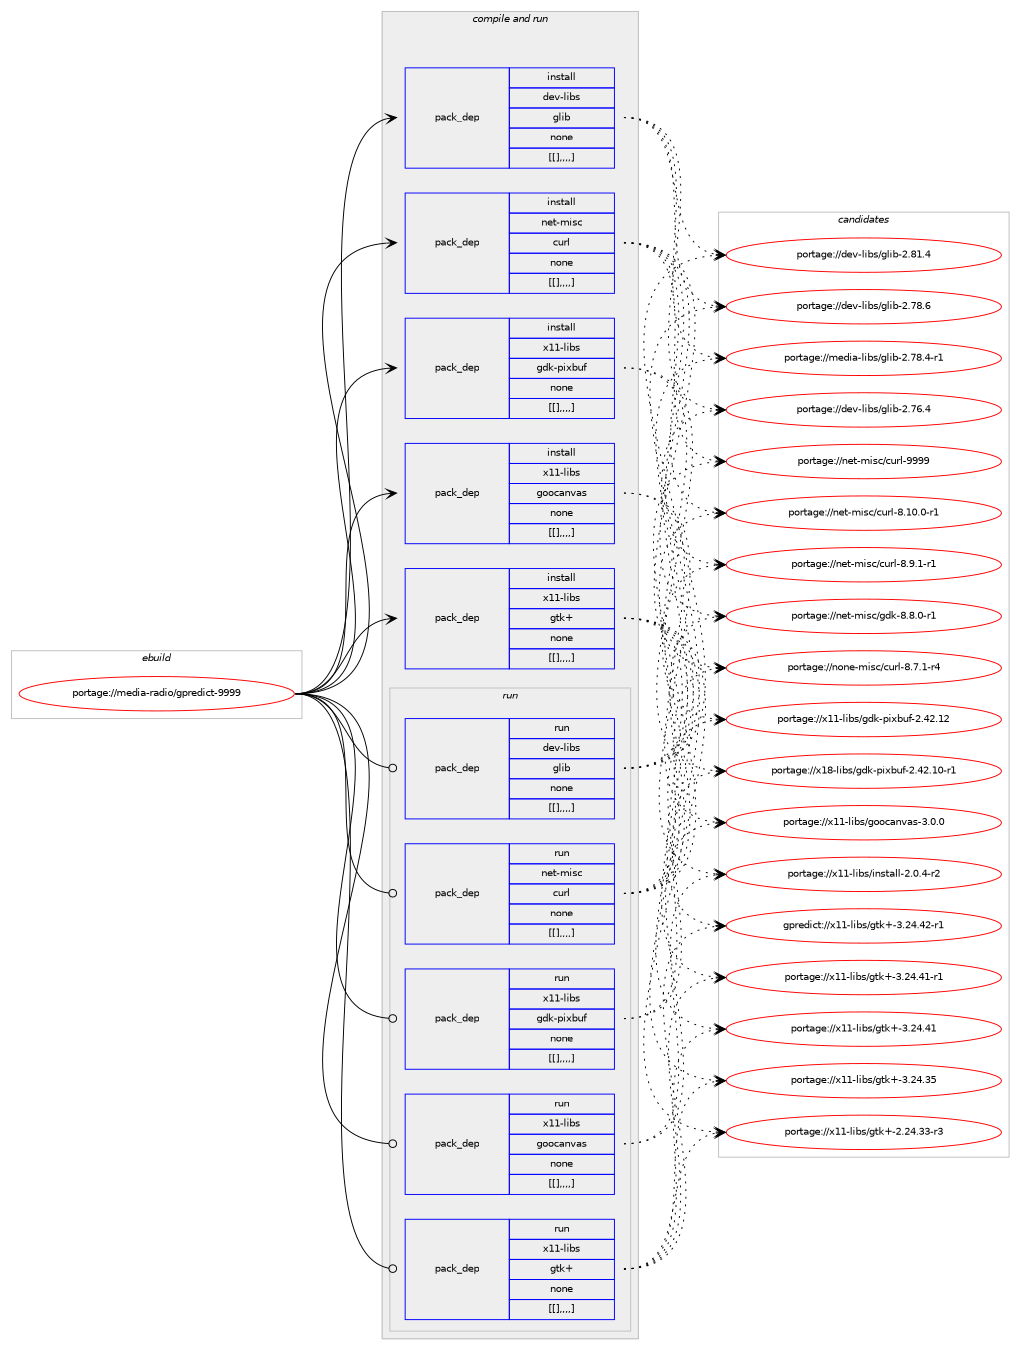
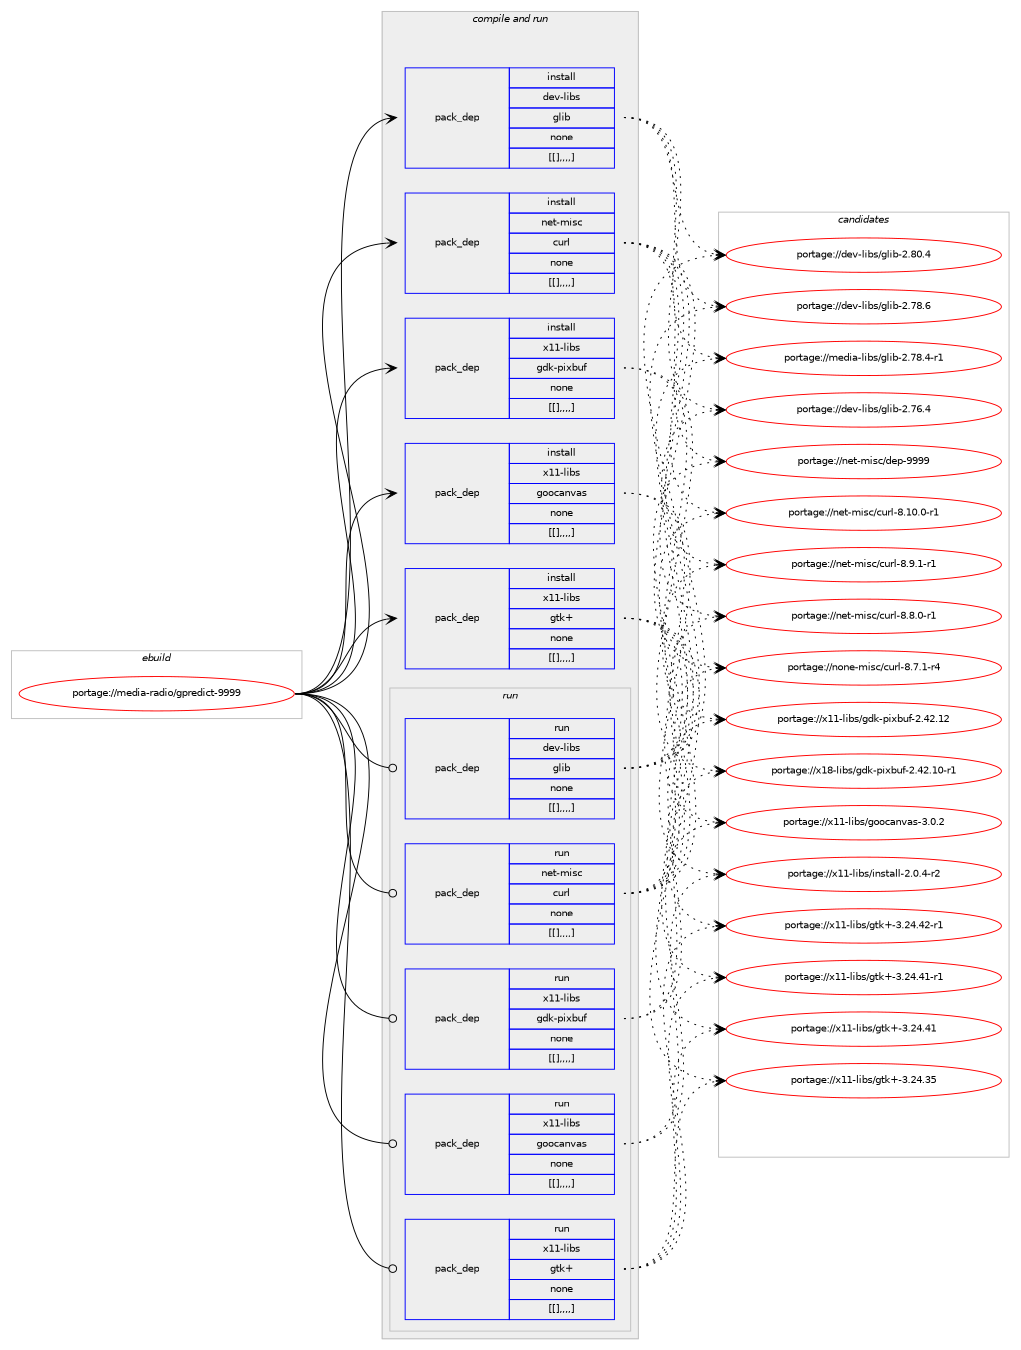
node "portage://dev-libs/glib-2.81.4": label "portage://dev-libs/glib-2.81.4" -> "portage://dev-libs/glib-2.80.4"
node "portage://net-misc/curl-9999": label "portage://net-misc/curl-9999" -> "portage://net-misc/dep-9999"
node "portage://net-misc/gdk-8.8.0-r1": label "portage://net-misc/gdk-8.8.0-r1" -> "portage://net-misc/curl-8.8.0-r1"
node "portage://x11-libs/goocanvas-3.0.0": label "portage://x11-libs/goocanvas-3.0.0" -> "portage://x11-libs/goocanvas-3.0.2"
node "gpredict://x11-libs/gtk+-3.24.42-r1": label "gpredict://x11-libs/gtk+-3.24.42-r1" -> "portage://x11-libs/gtk+-3.24.42-r1"
node "portage://x11-libs/gtk+-2.24.33-r3": removed
